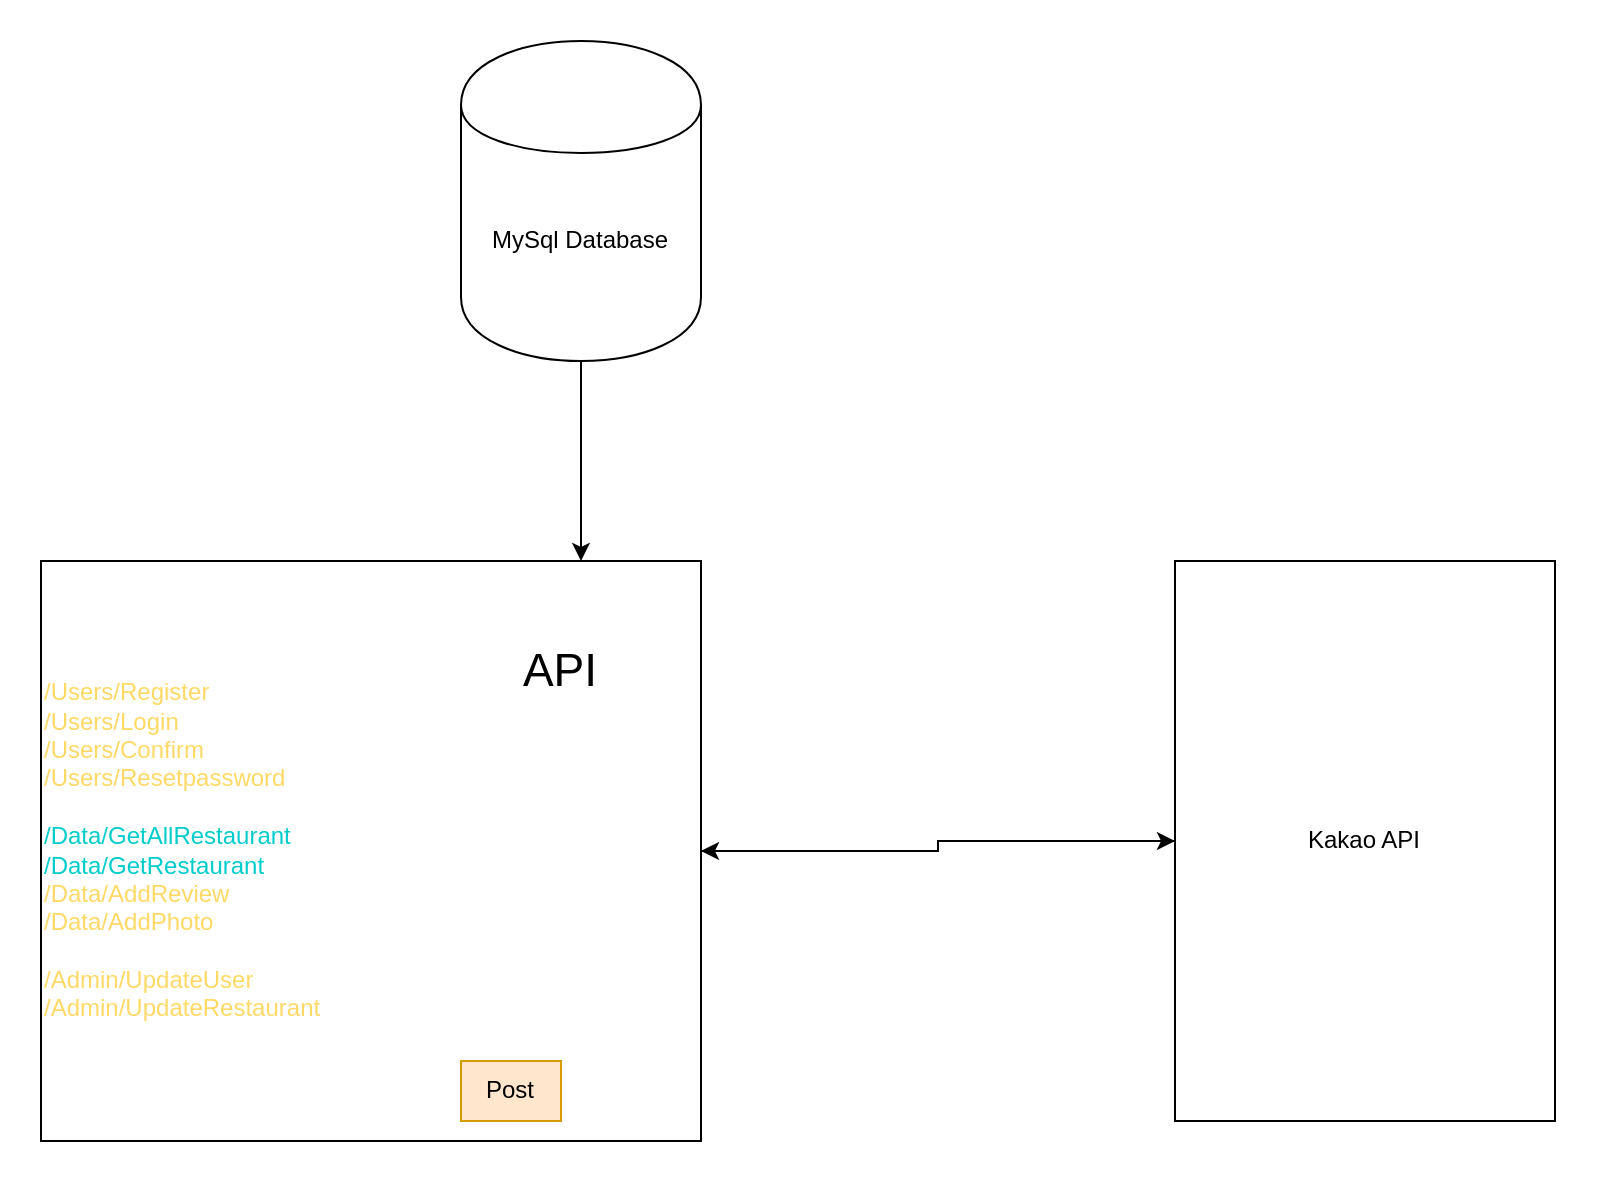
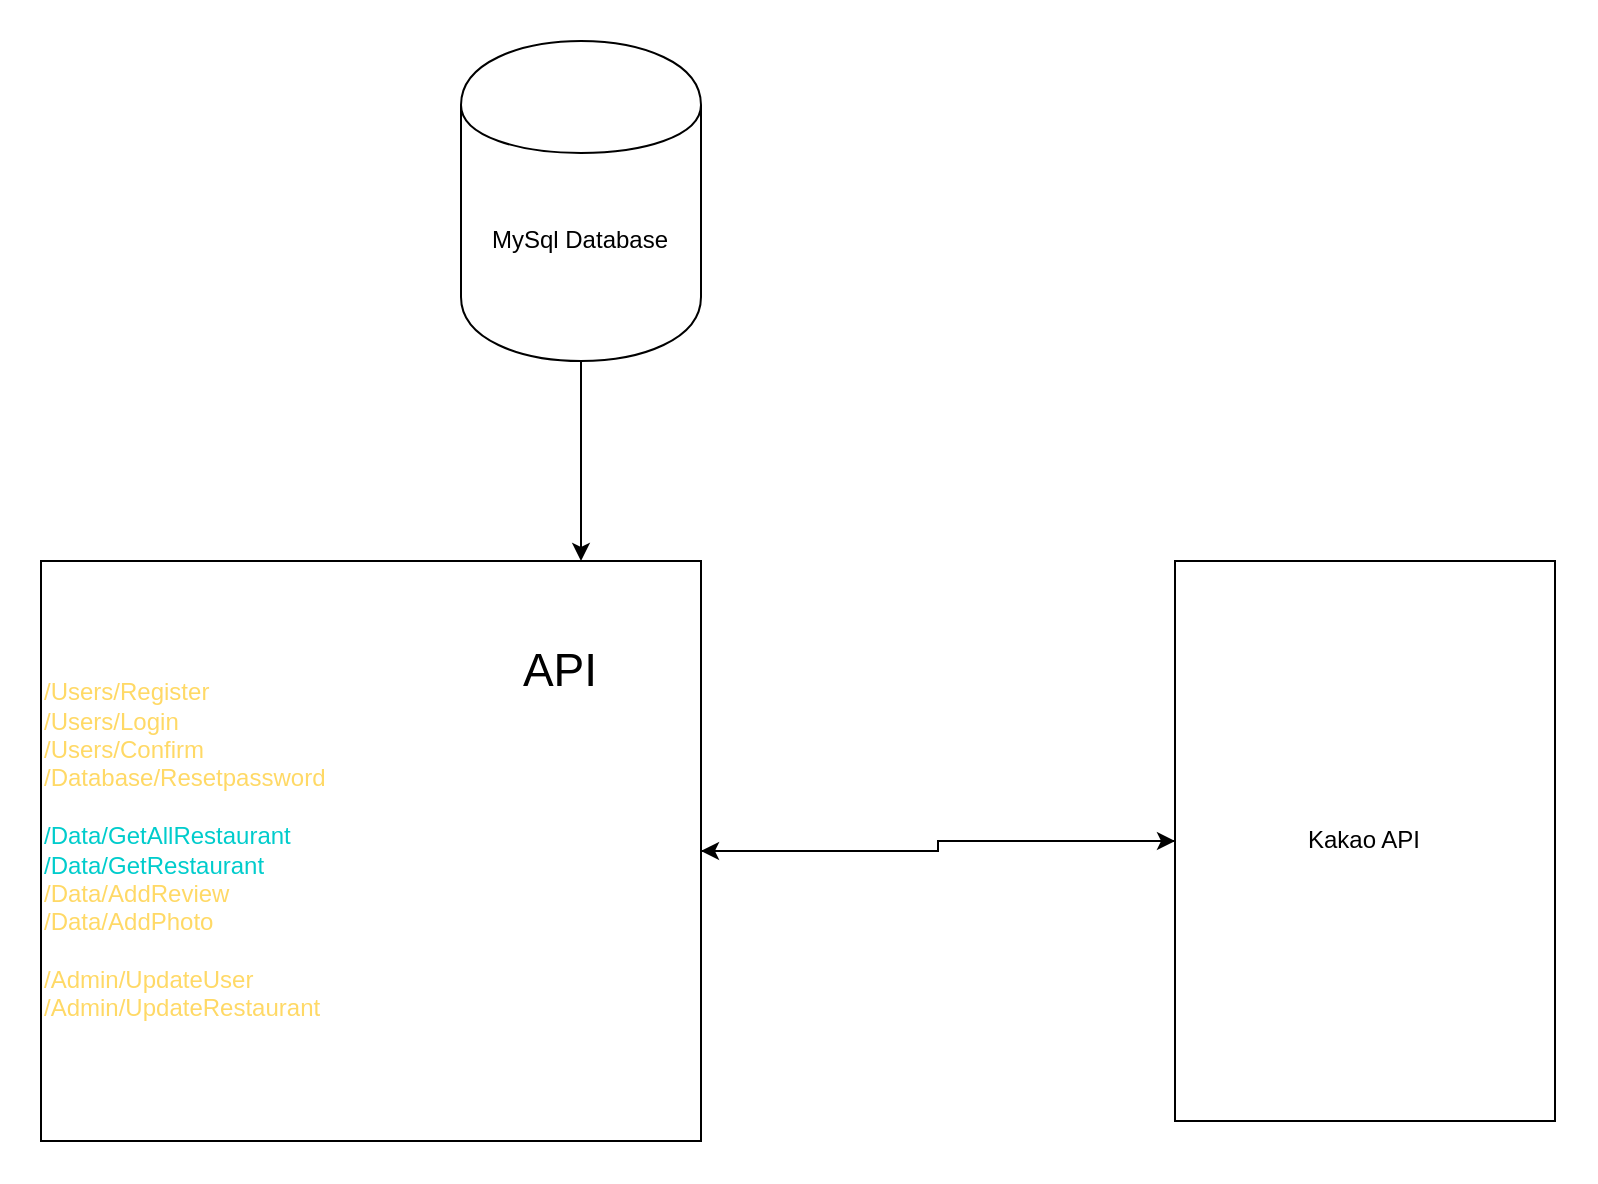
node "/Users/Register /Users/Login /Users/Confirm /Users/Resetpassword /Data/GetAllRestaurant /Data/GetRestaurant /Data/AddReview /Data/AddPhoto /Admin/UpdateUser /Admin/UpdateRestaurant": label "/Users/Register /Users/Login /Users/Confirm /Users/Resetpassword /Data/GetAllRestaurant /Data/GetRestaurant /Data/AddReview /Data/AddPhoto /Admin/UpdateUser /Admin/UpdateRestaurant" -> "/Users/Register /Users/Login /Users/Confirm /Database/Resetpassword /Data/GetAllRestaurant /Data/GetRestaurant /Data/AddReview /Data/AddPhoto /Admin/UpdateUser /Admin/UpdateRestaurant"
node "Post": removed
